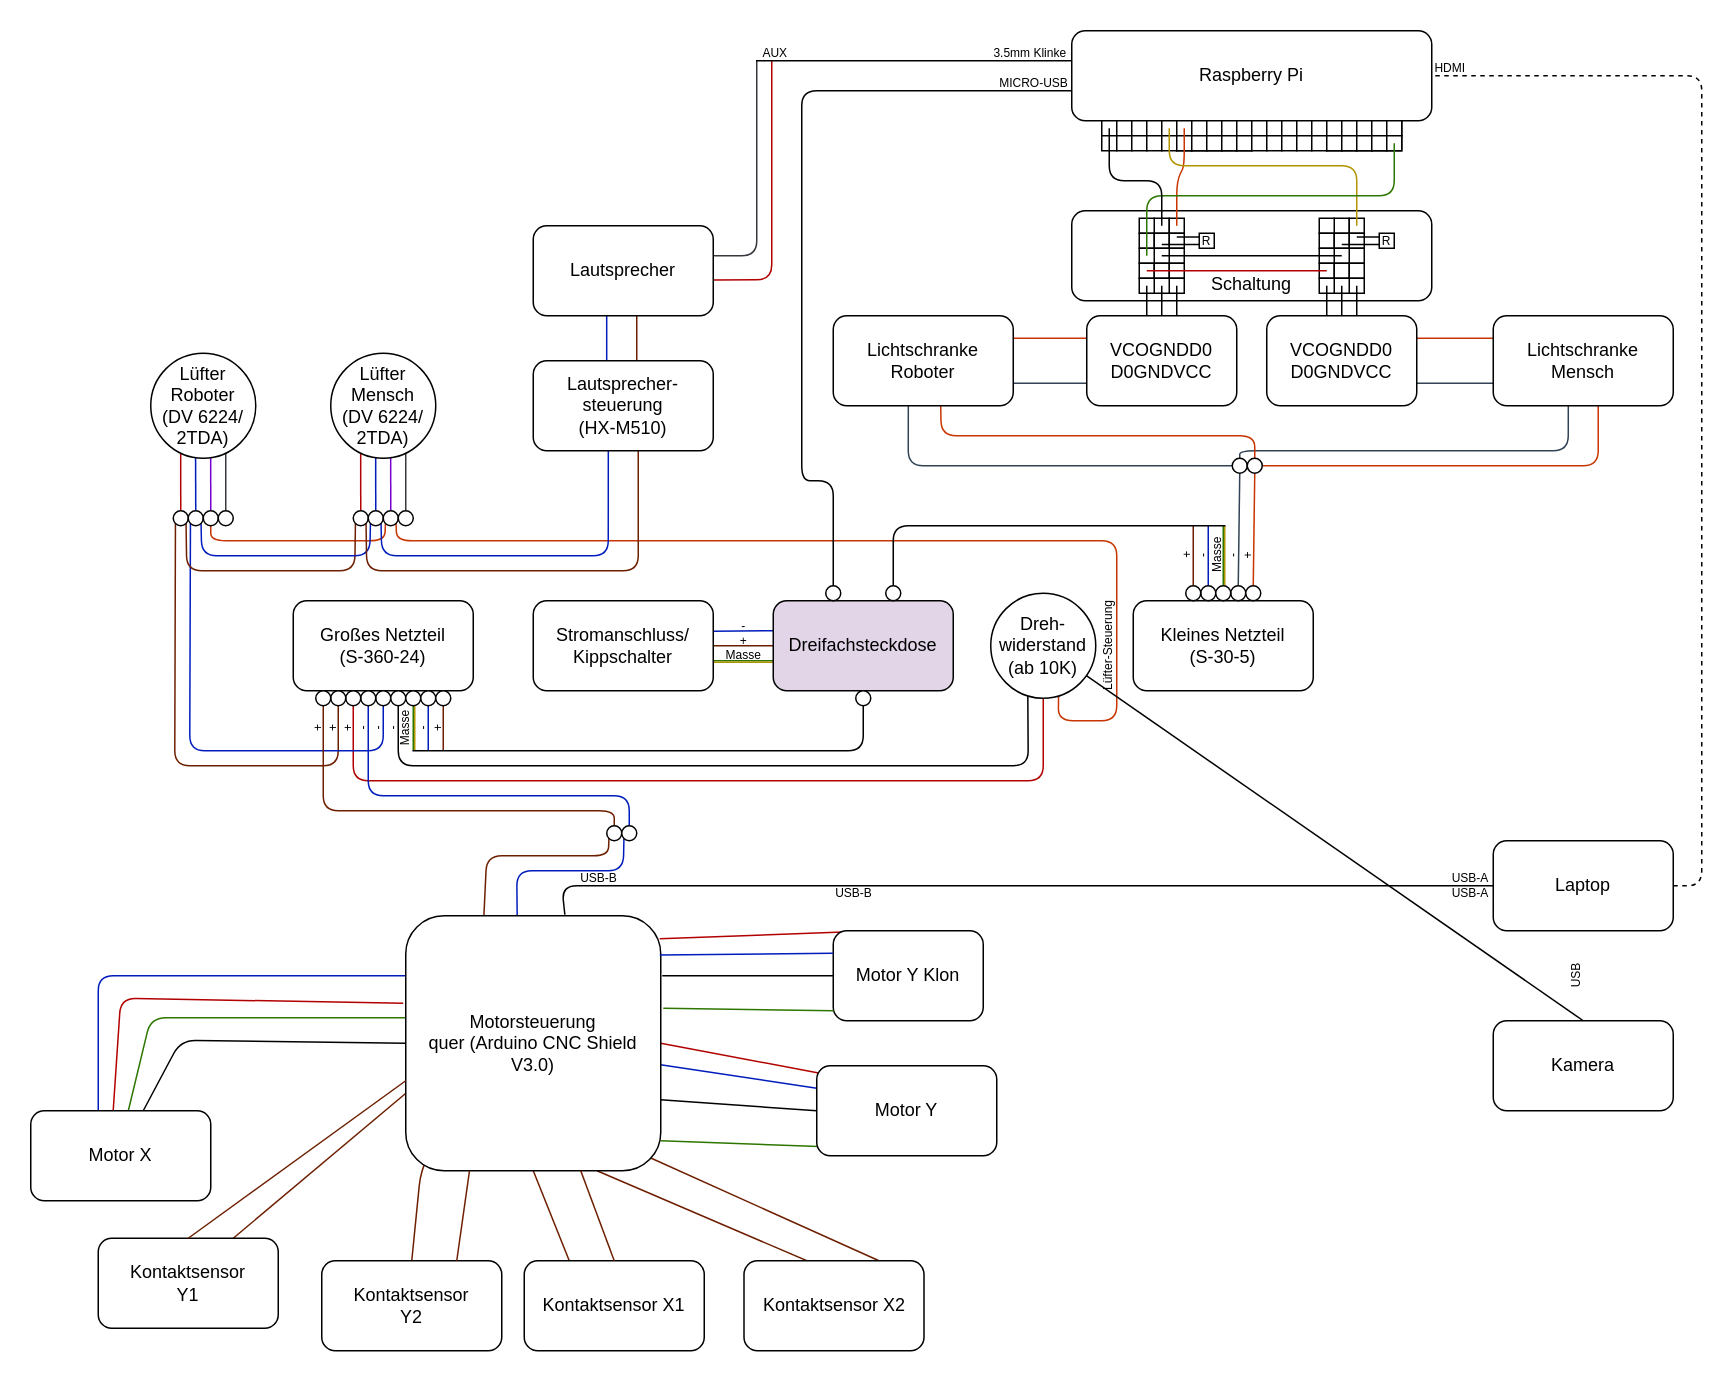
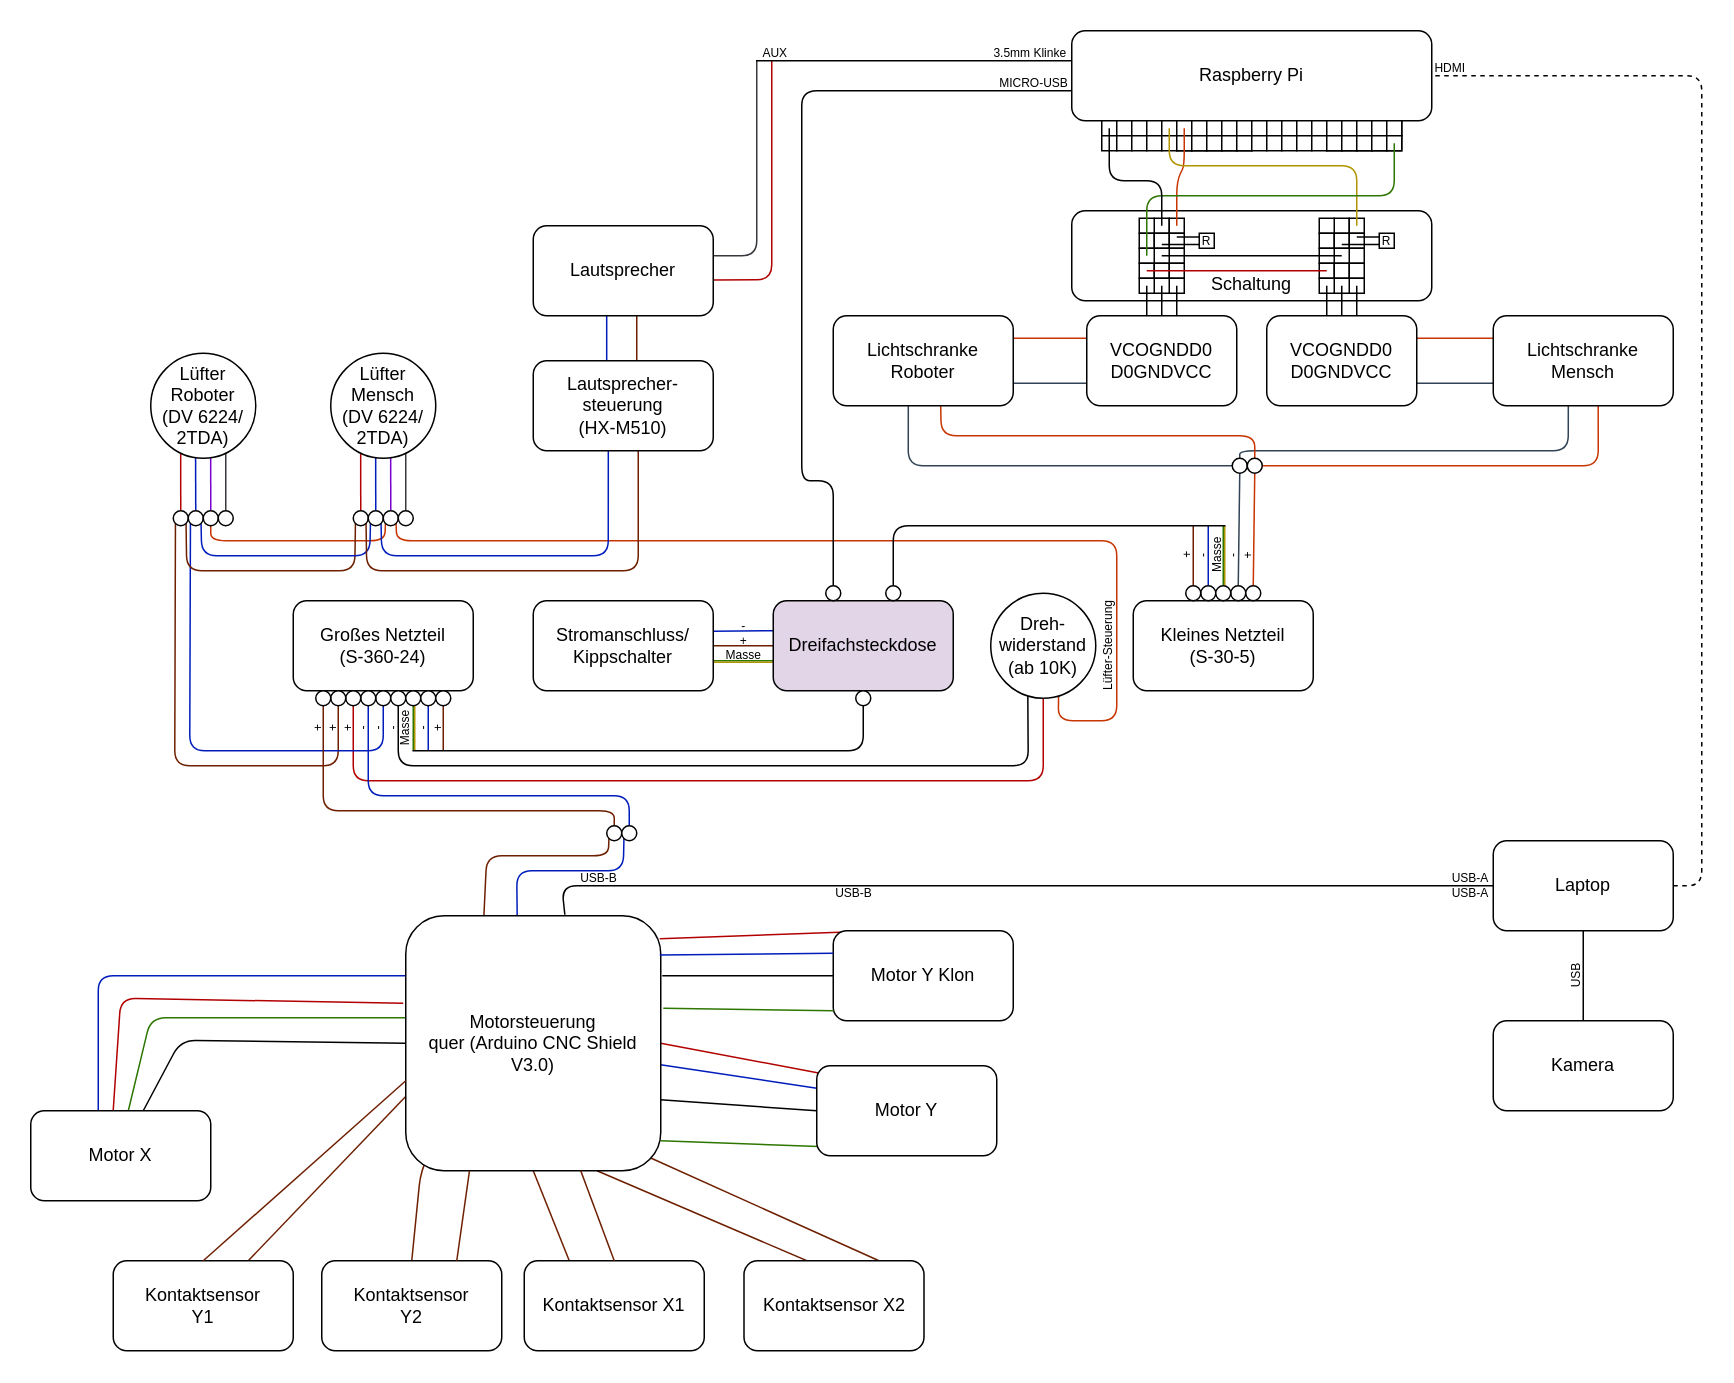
edge "Dreh- widerstand (ab 10K)" -- "Kamera": now "Laptop" -- "Kamera"
node "Motor Y Klon": size 150x90 -> 180x90
node "Kontaktsensor Y1": moved (188, 1283) -> (203, 1306)
